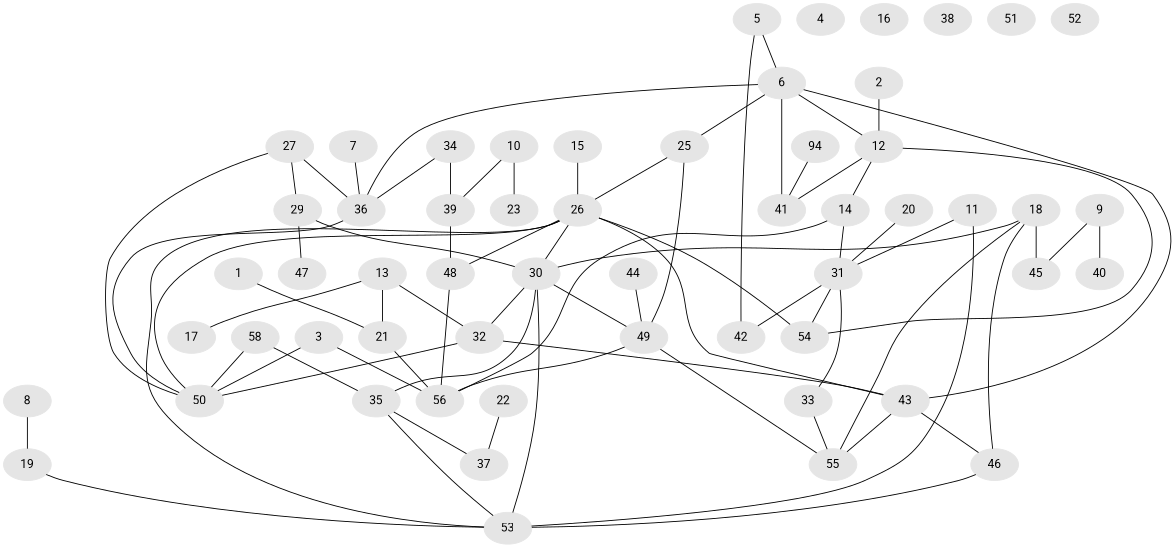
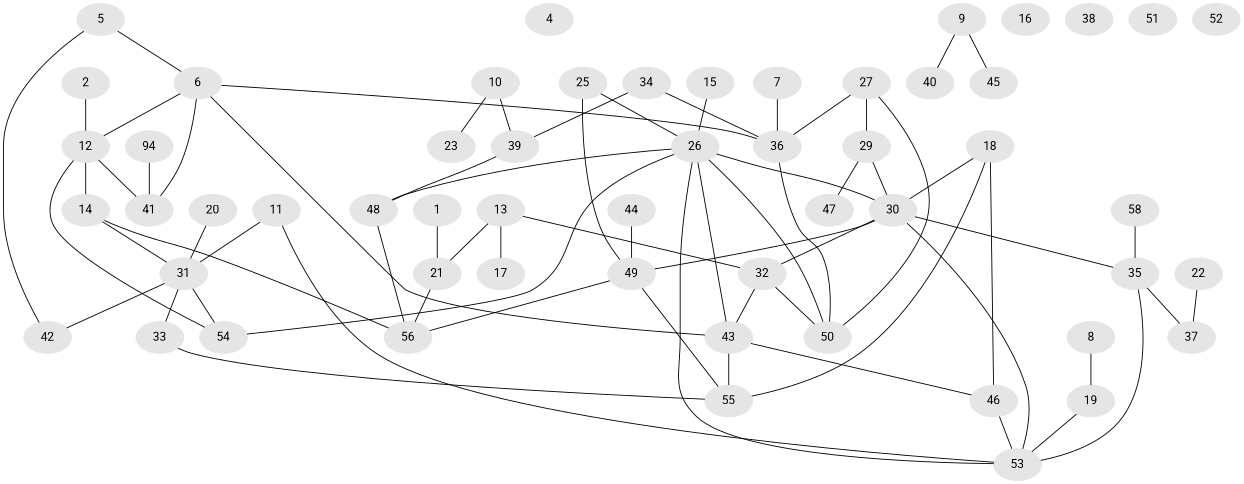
edge "6" -- "25": removed
edge "18" -- "45": removed
node "3": removed
edge "58" -- "50": removed
